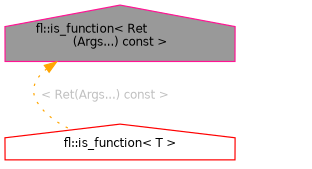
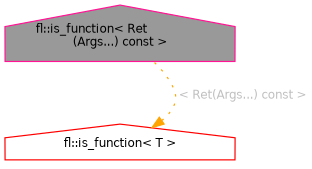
edge "fl::is_function< T >" -> "fl::is_function< Ret (Args...) const >": reversed
